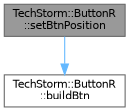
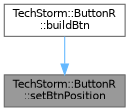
edge "TechStorm::ButtonR ::setBtnPosition" -> "TechStorm::ButtonR ::buildBtn": reversed
